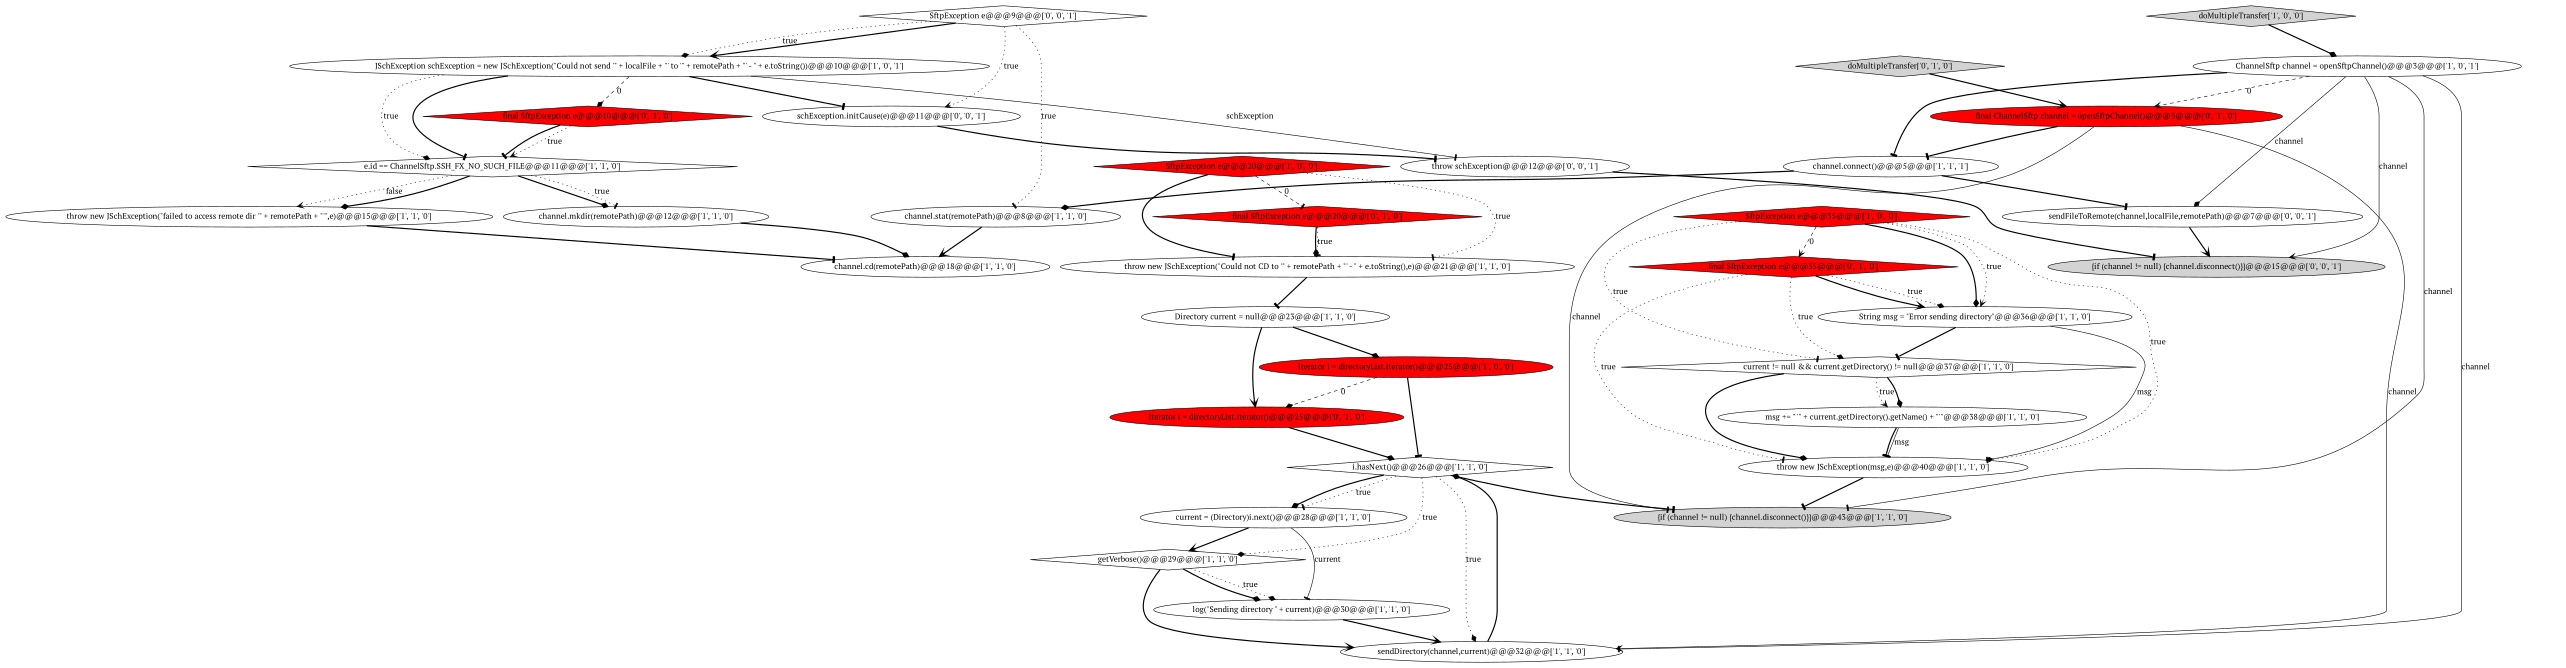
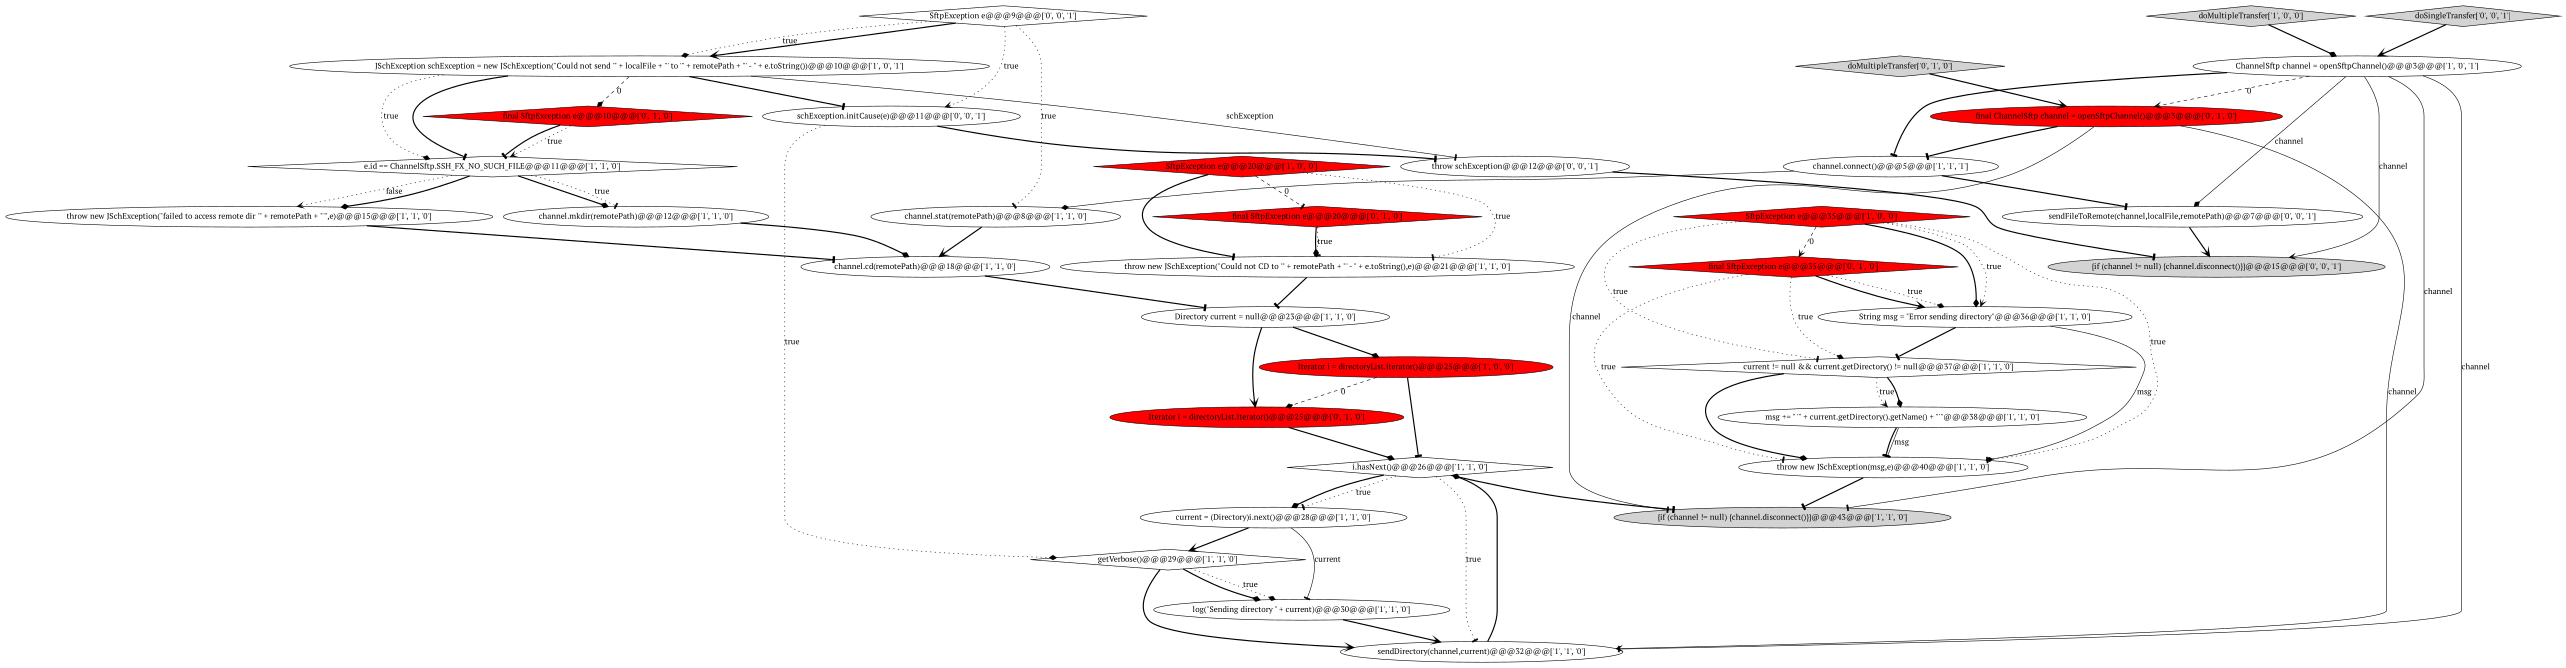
node "doSingleTransfer['0', '0', '1']": added
edge "channel.connect()@@@5@@@['1', '1', '1']" -> "channel.stat(remotePath)@@@8@@@['1', '1', '0']": style bold -> solid
edge "channel.cd(remotePath)@@@18@@@['1', '1', '0']" -> "Directory current = null@@@23@@@['1', '1', '0']": added
edge "i.hasNext()@@@26@@@['1', '1', '0']" -> "getVerbose()@@@29@@@['1', '1', '0']": now "schException.initCause(e)@@@11@@@['0', '0', '1']" -> "getVerbose()@@@29@@@['1', '1', '0']"
edge "i.hasNext()@@@26@@@['1', '1', '0']" -> "sendDirectory(channel,current)@@@32@@@['1', '1', '0']": arrowhead diamond -> tee
